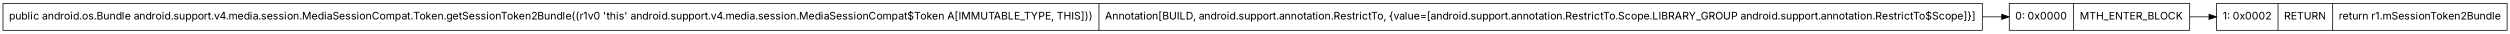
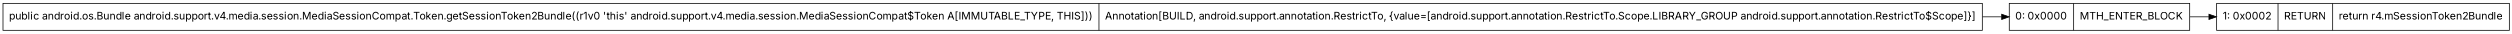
node "1: 0x0002": text "return r1.mSessionToken2Bundle" -> "return r4.mSessionToken2Bundle"
